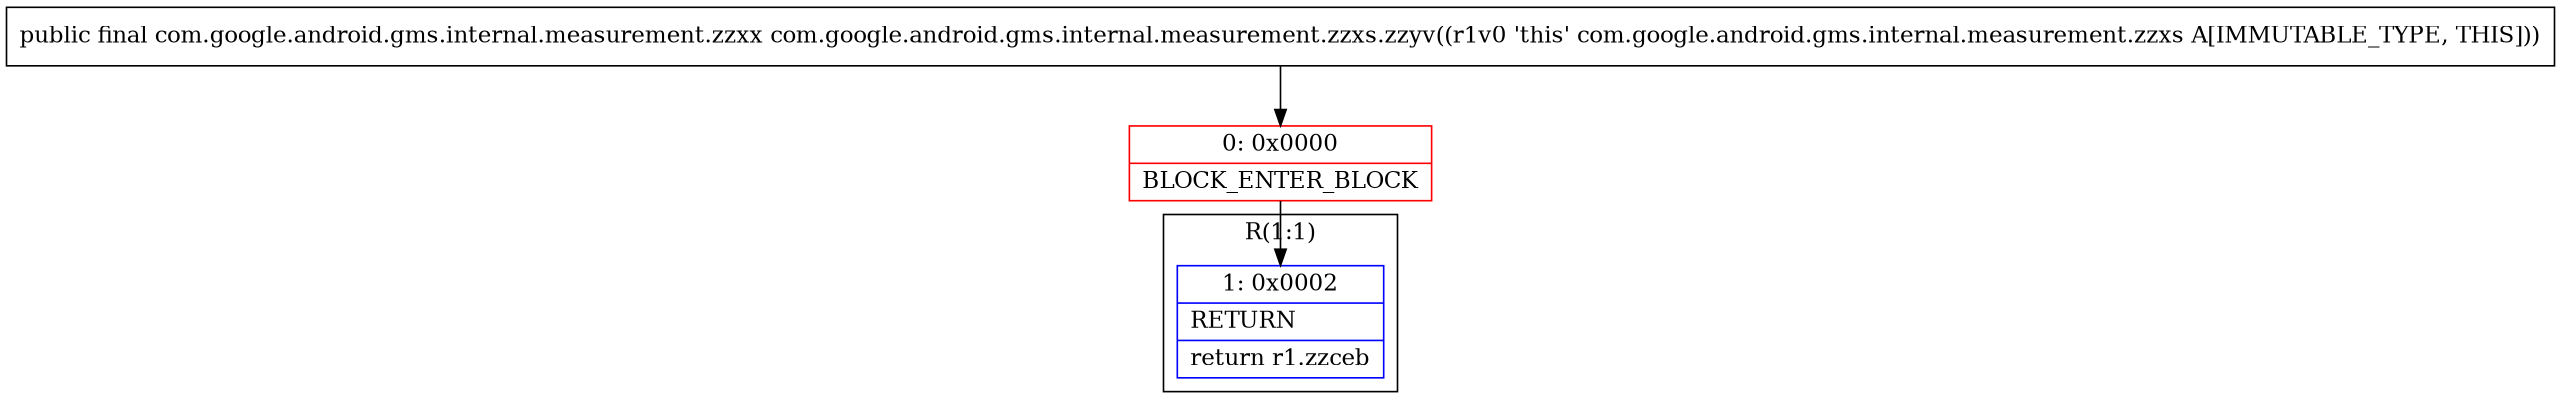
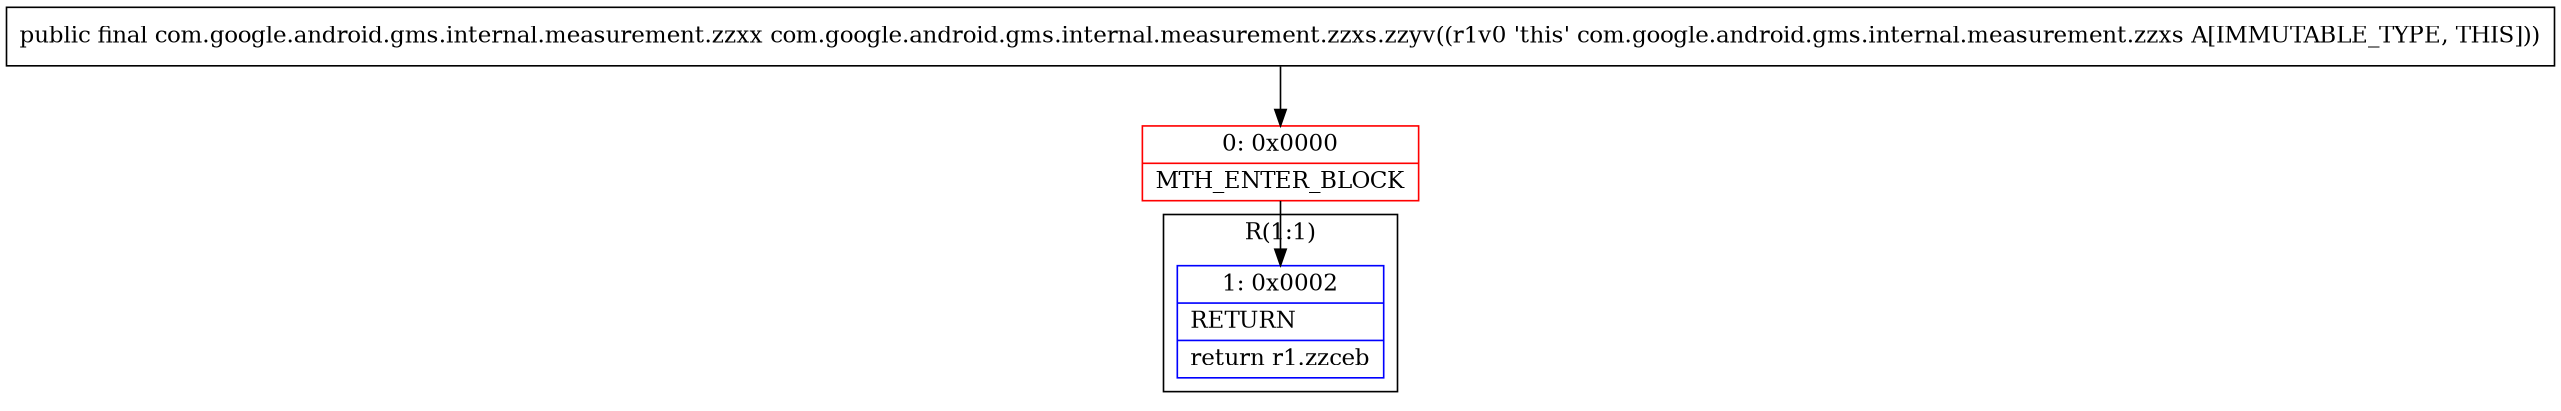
node "0: 0x0000": text "BLOCK_ENTER_BLOCK" -> "MTH_ENTER_BLOCK"
